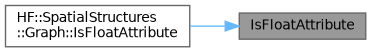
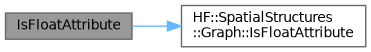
edge "HF::SpatialStructures ::Graph::IsFloatAttribute" -> "IsFloatAttribute": reversed
